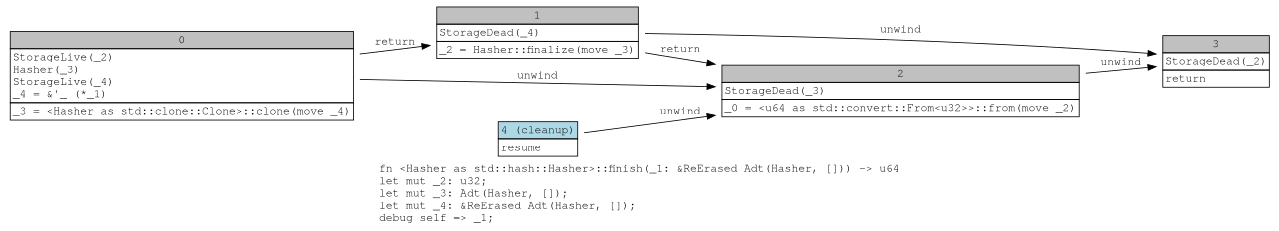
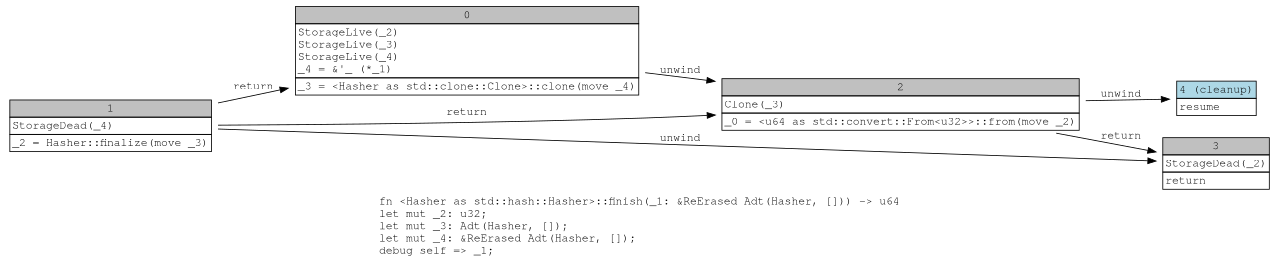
edge "0" -> "1": reversed
edge "2" -> "3": label "unwind" -> "return"
node "0": text "Hasher(_3)" -> "StorageLive(_3)"
node "2": text "StorageDead(_3)" -> "Clone(_3)"
edge "4 (cleanup)" -> "2": reversed
